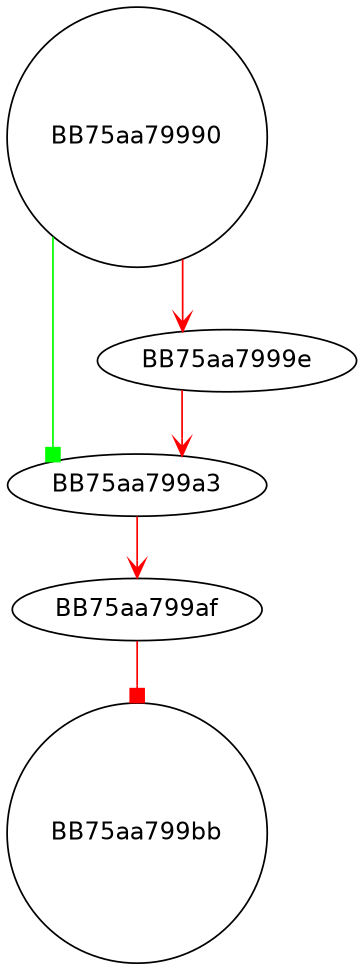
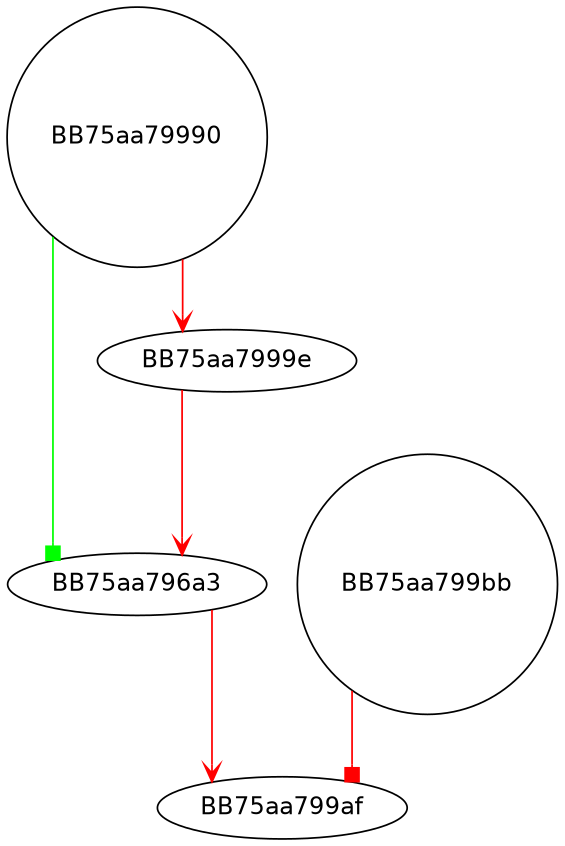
node "BB75aa799a3": label "BB75aa799a3" -> "BB75aa796a3"
edge "BB75aa799af" -> "BB75aa799bb": reversed
